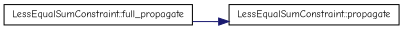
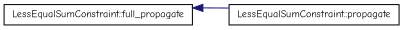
edge "LessEqualSumConstraint::full_propagate" -> "LessEqualSumConstraint::propagate": reversed
